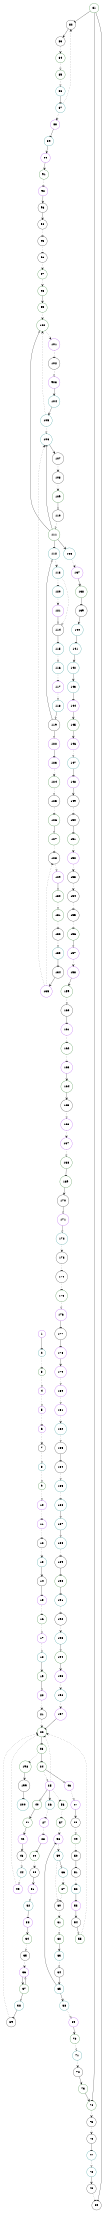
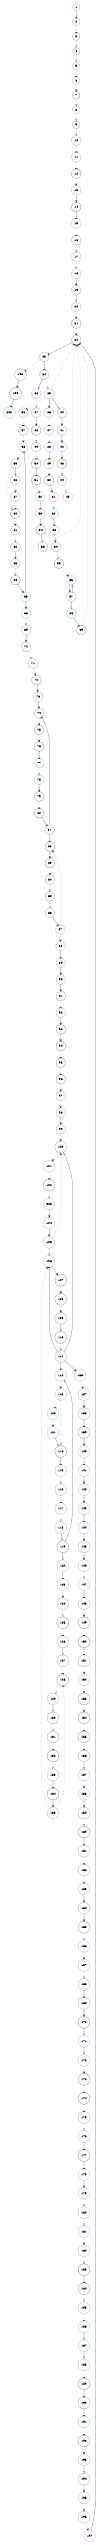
edge "81" -> "80": reversed
